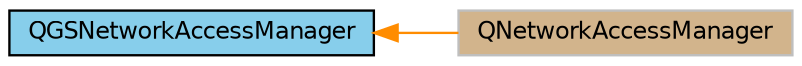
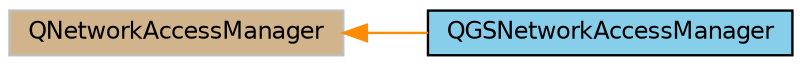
edge "QNetworkAccessManager" -> "QGSNetworkAccessManager": reversed
